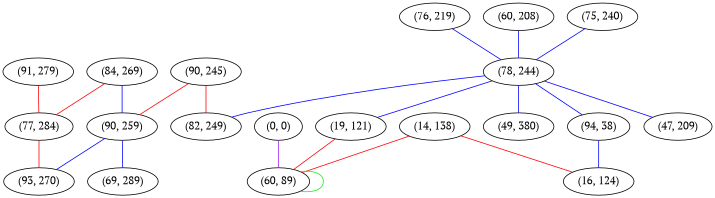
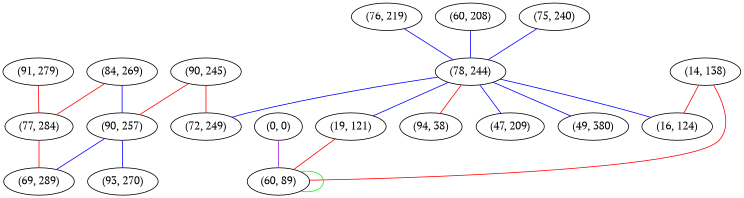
edge "(78, 244)" -- "(94, 38)": color blue -> red
node "(90, 259)": label "(90, 259)" -> "(90, 257)"
node "(82, 249)": label "(82, 249)" -> "(72, 249)"
edge "(77, 284)" -- "(93, 270)": now "(77, 284)" -- "(69, 289)"
edge "(94, 38)" -- "(16, 124)": now "(78, 244)" -- "(16, 124)"
